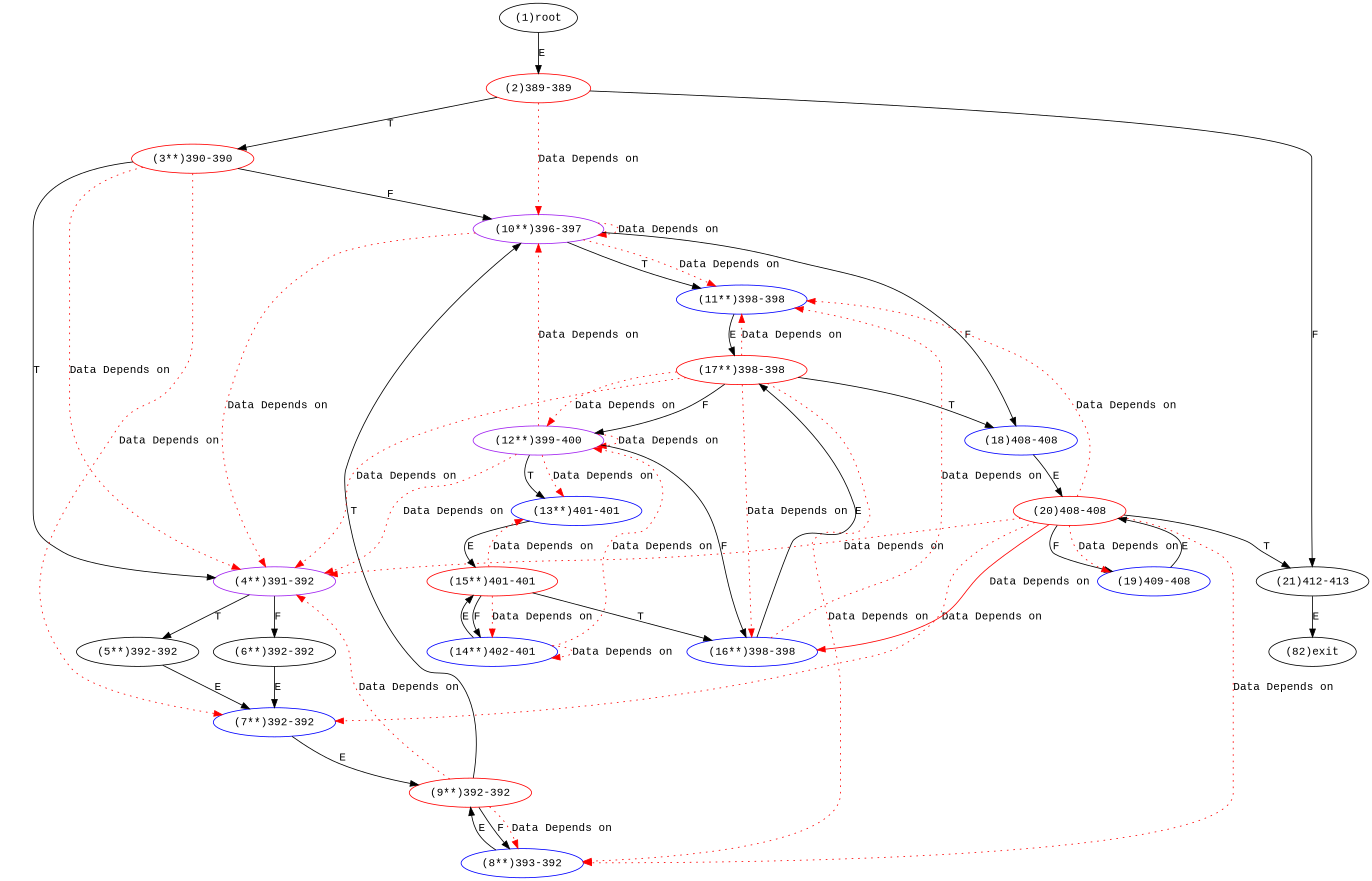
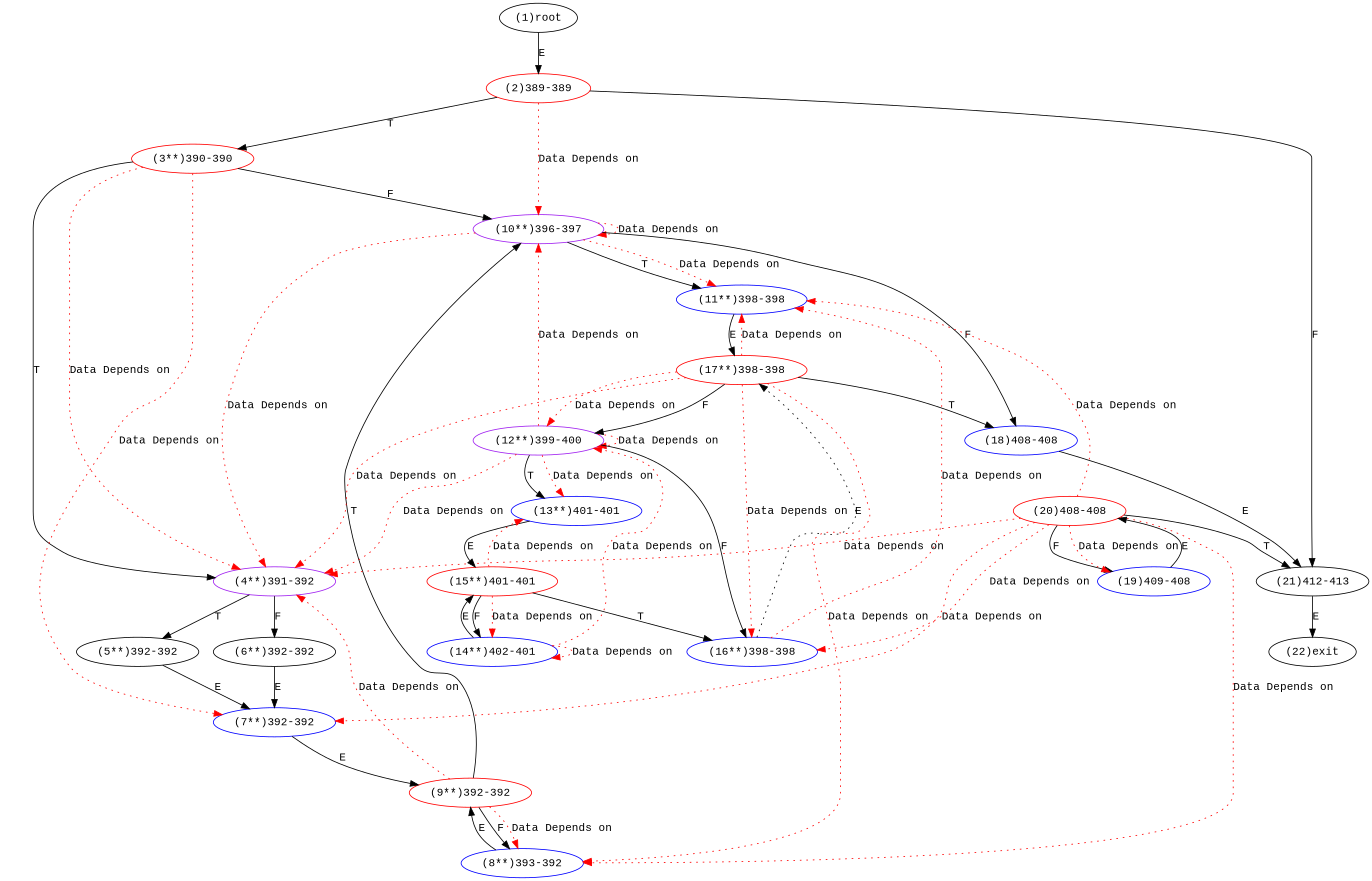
edge "(18)408-408" -> "(20)408-408": now "(18)408-408" -> "(21)412-413"
edge "(16**)398-398" -> "(17**)398-398": style solid -> dotted
edge "(20)408-408" -> "(16**)398-398": style solid -> dotted
node "(82)exit": label "(82)exit" -> "(22)exit"
